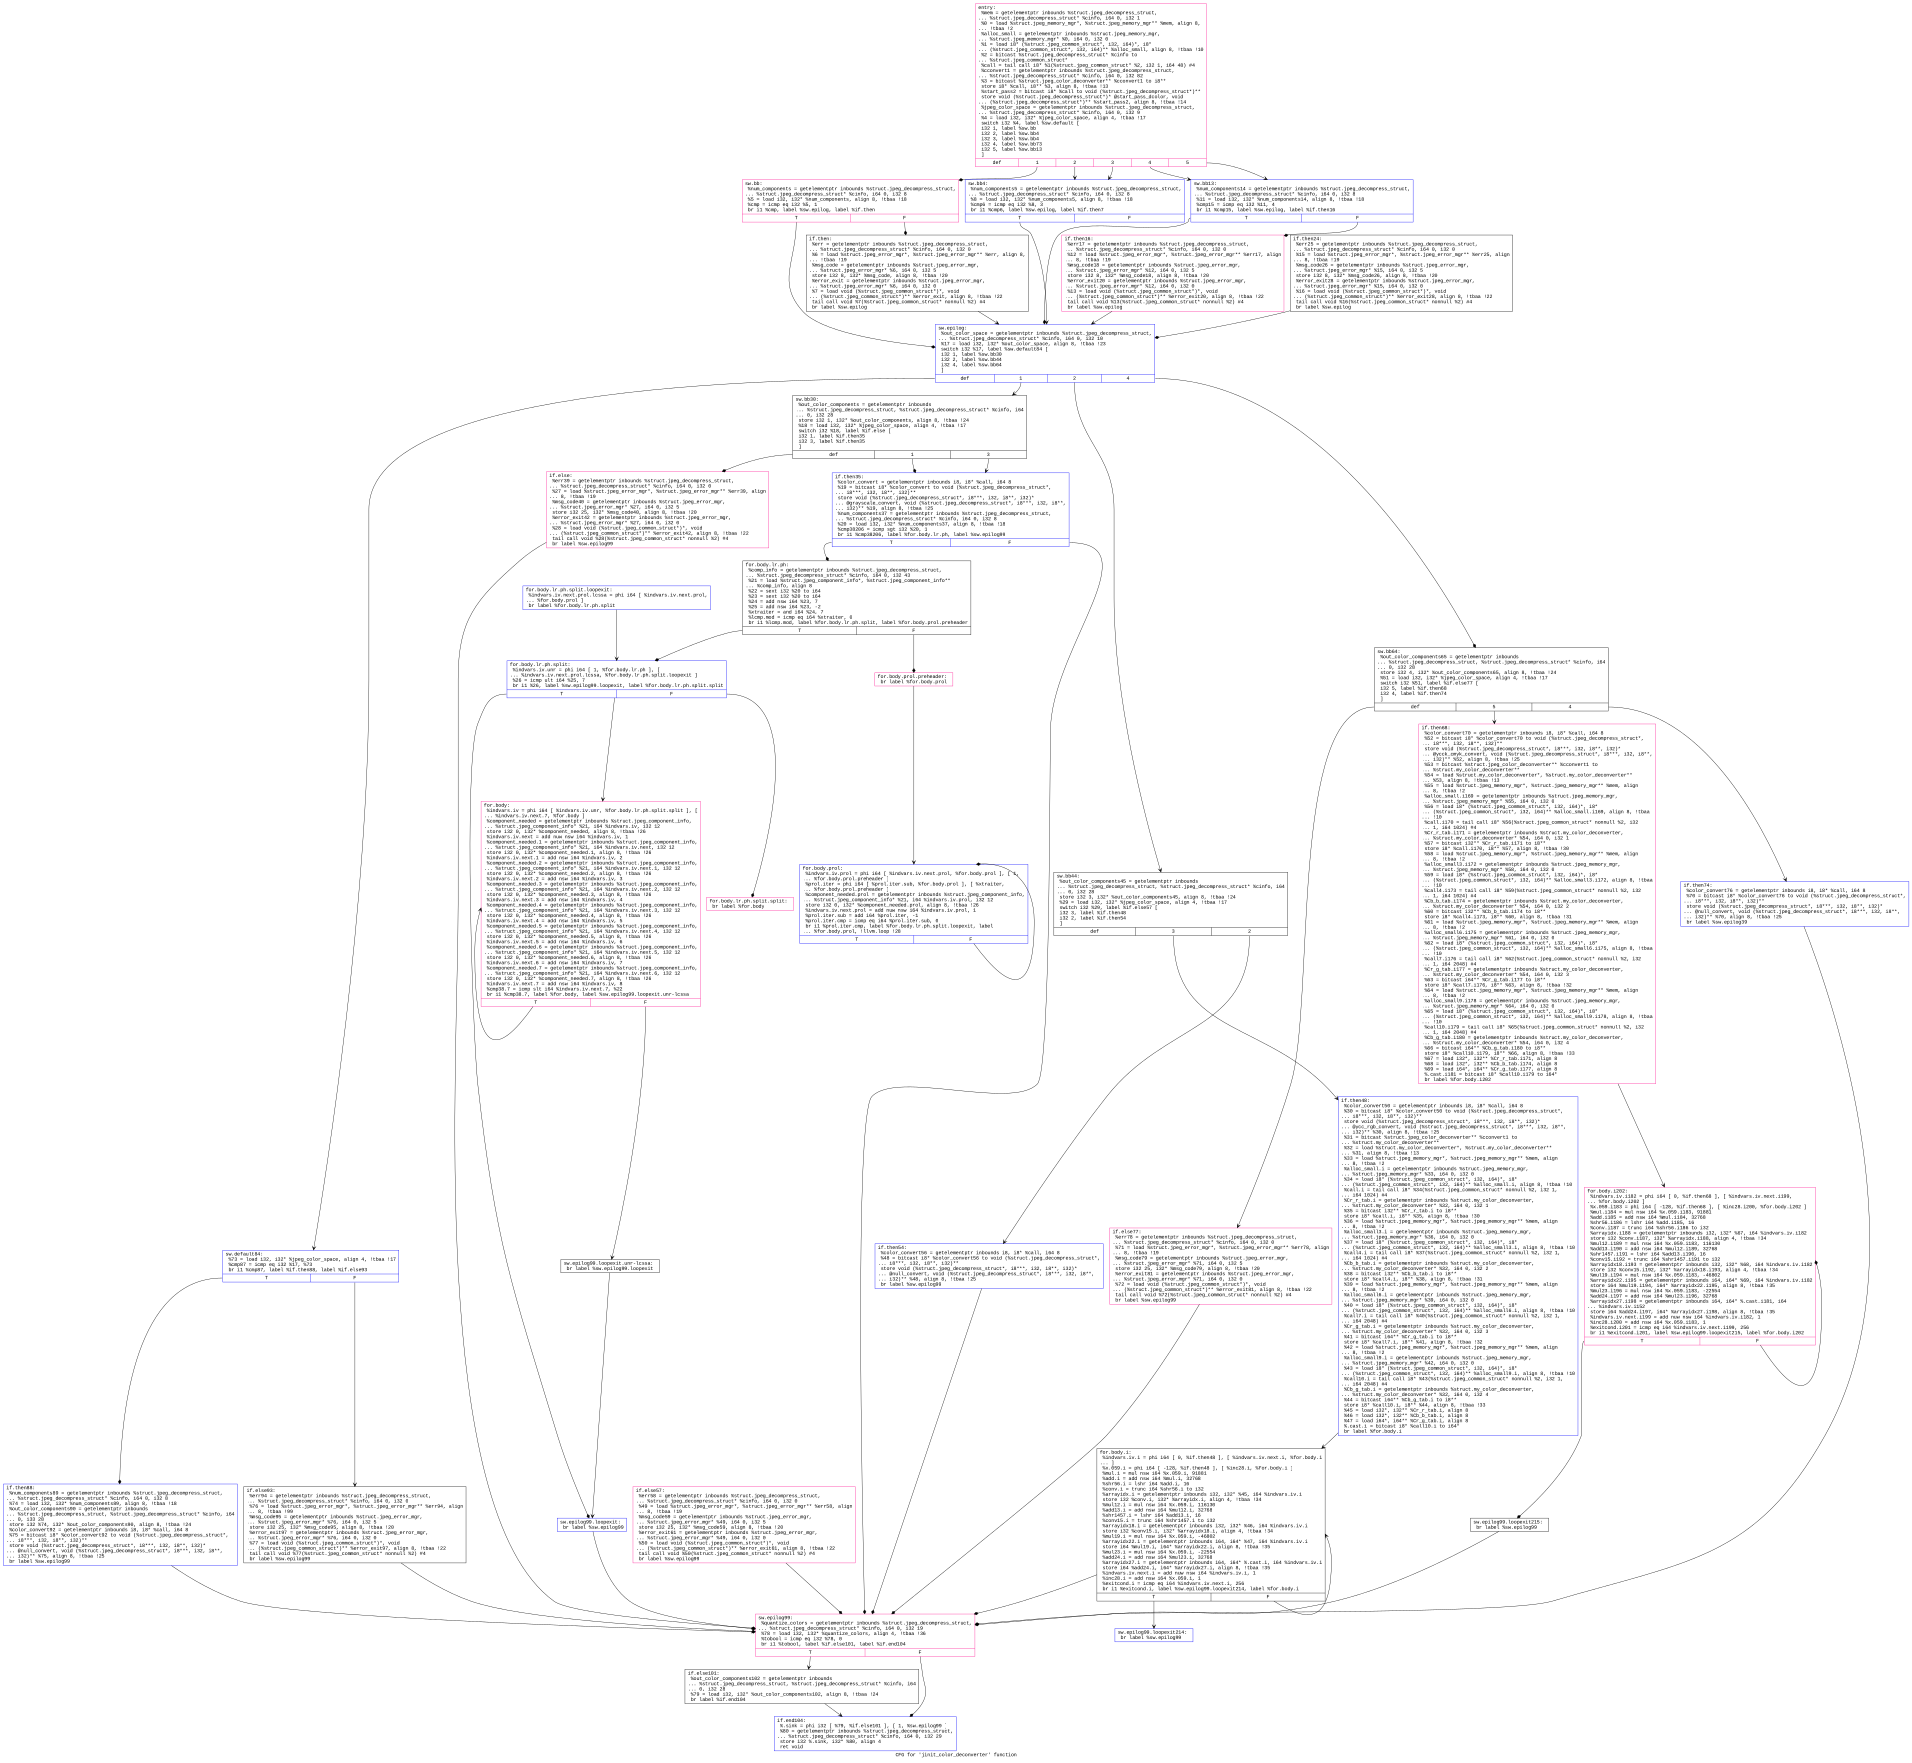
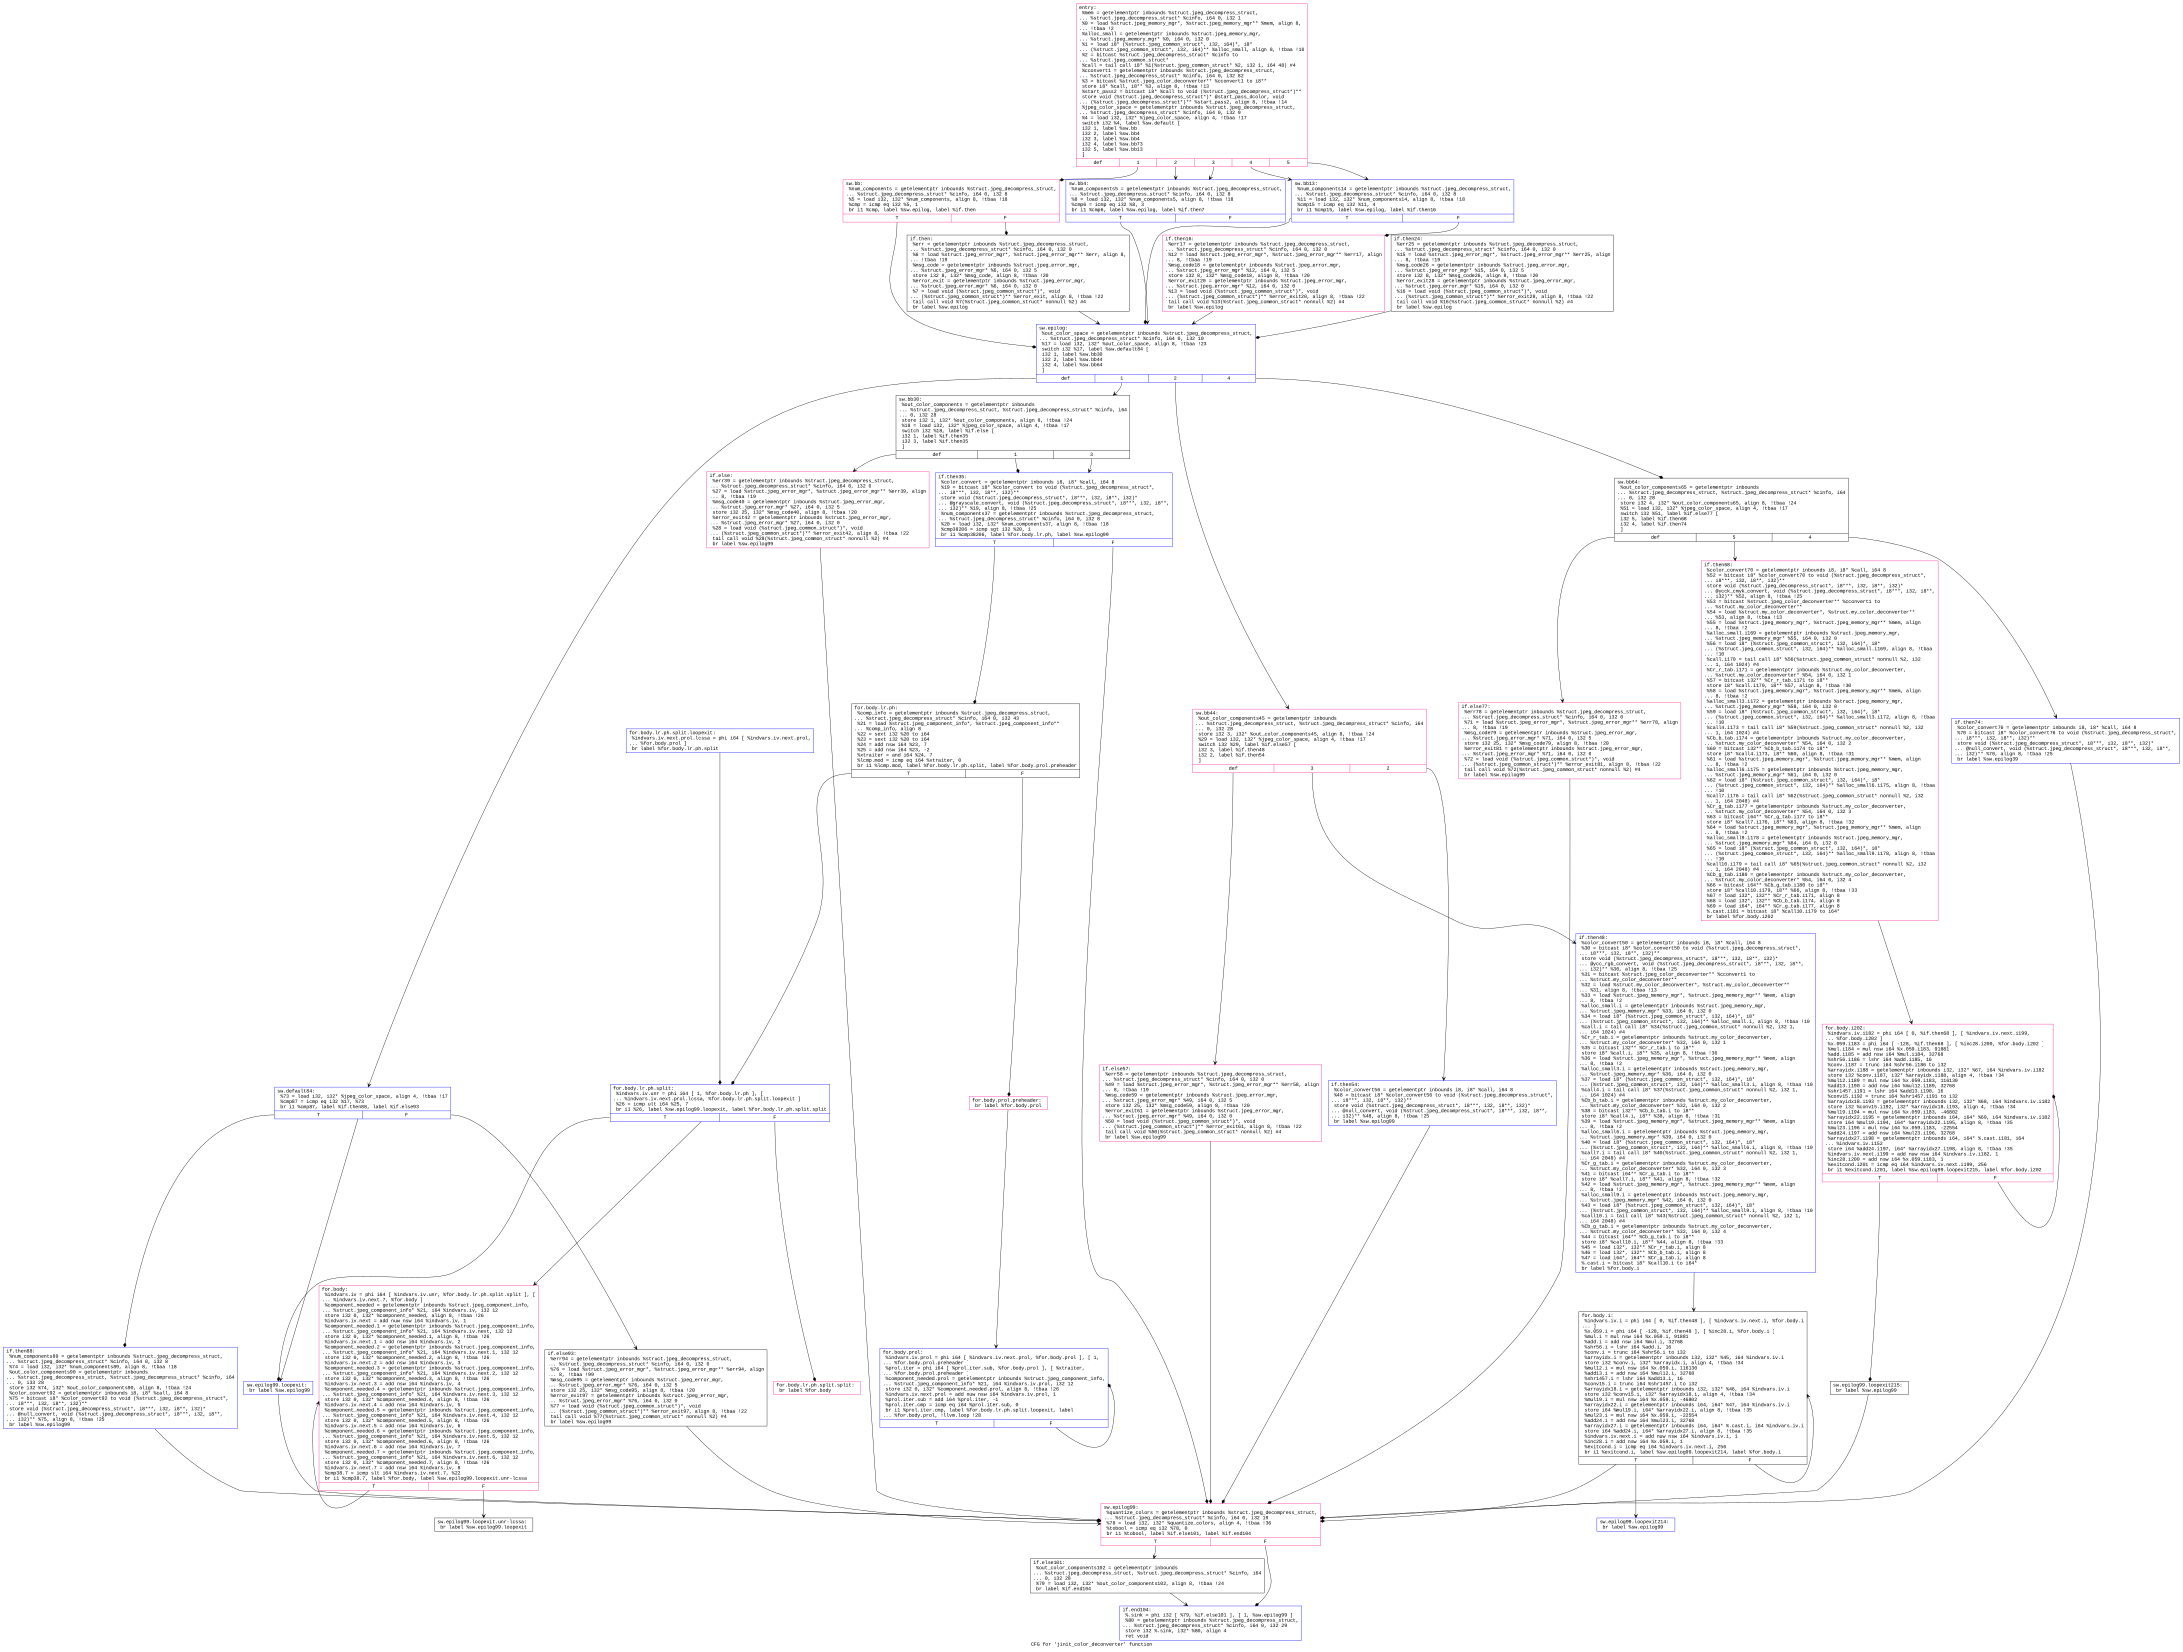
edge "sw.bb30:" -> "if.else:": arrowhead diamond -> vee
edge "for.body.lr.ph.split.loopexit:" -> "for.body.lr.ph.split:": arrowhead vee -> diamond
node "sw.bb44:": color black -> deeppink
edge "sw.bb44:" -> "if.else57:": added
edge "sw.epilog99.loopexit.unr-lcssa:" -> "sw.epilog99.loopexit:": now "sw.default84:" -> "sw.epilog99.loopexit:"
